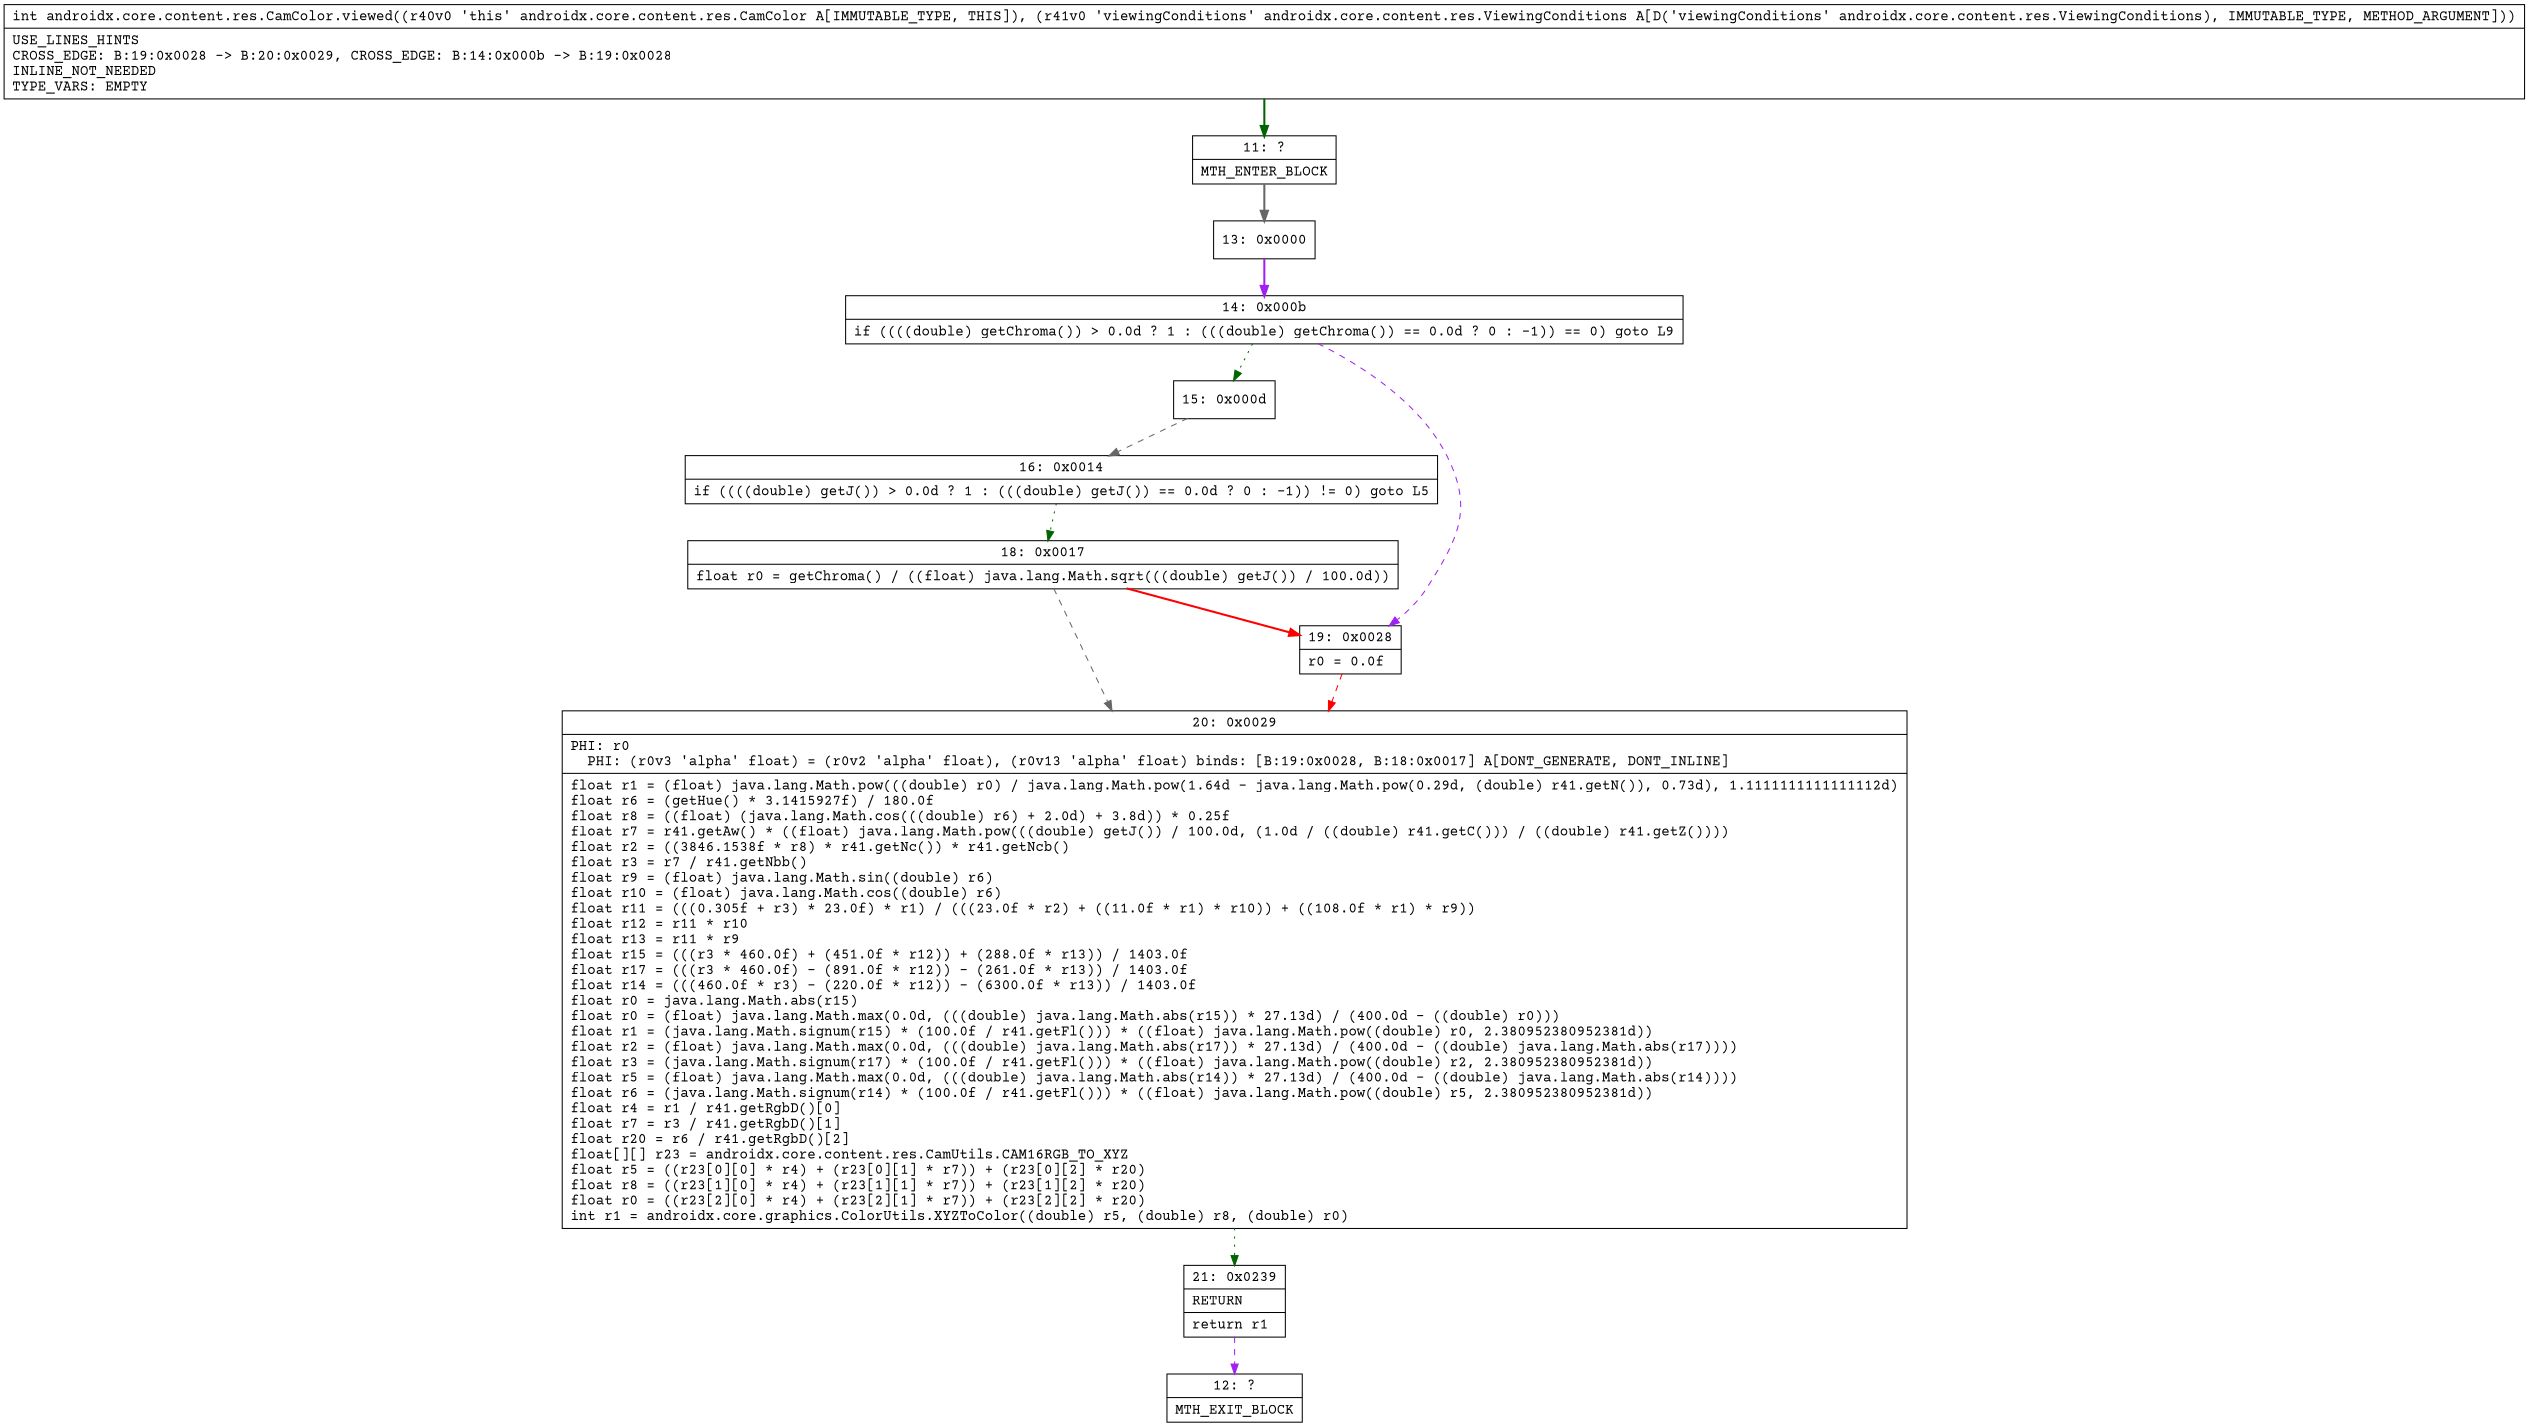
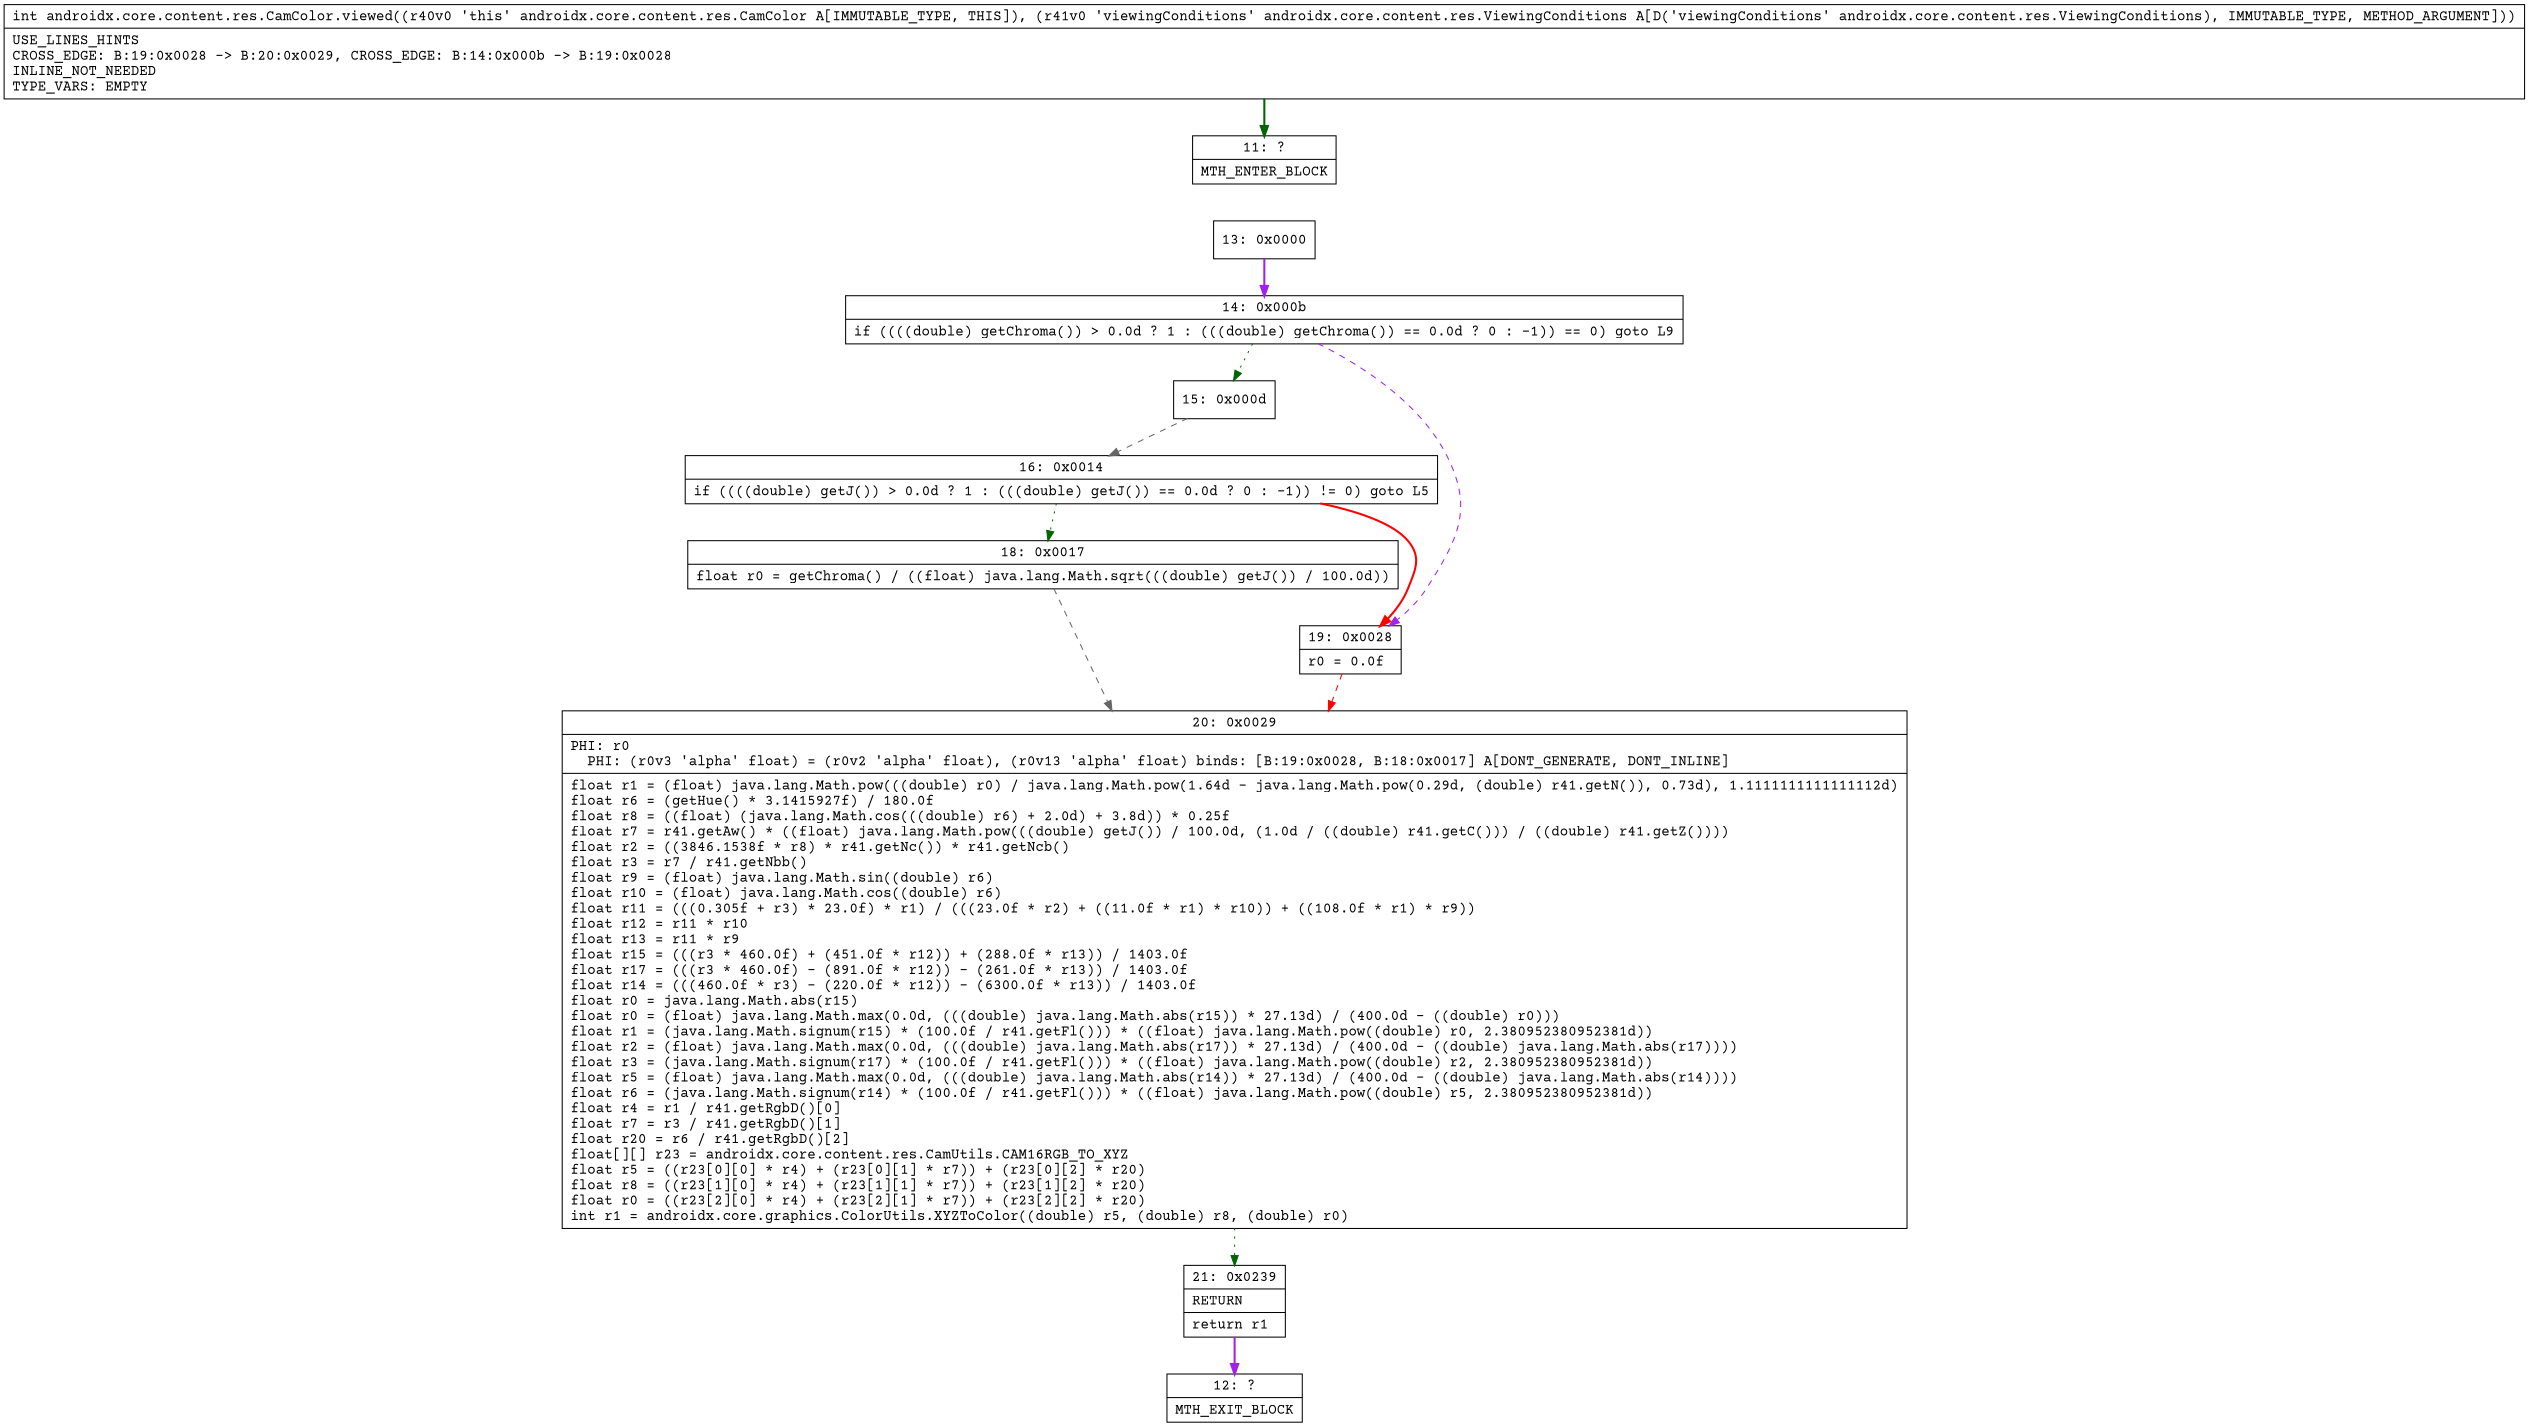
edge "11: ?" -> "13: 0x0000": removed
edge "18: 0x0017" -> "19: 0x0028": now "16: 0x0014" -> "19: 0x0028"
edge "21: 0x0239" -> "12: ?": style dashed -> bold
